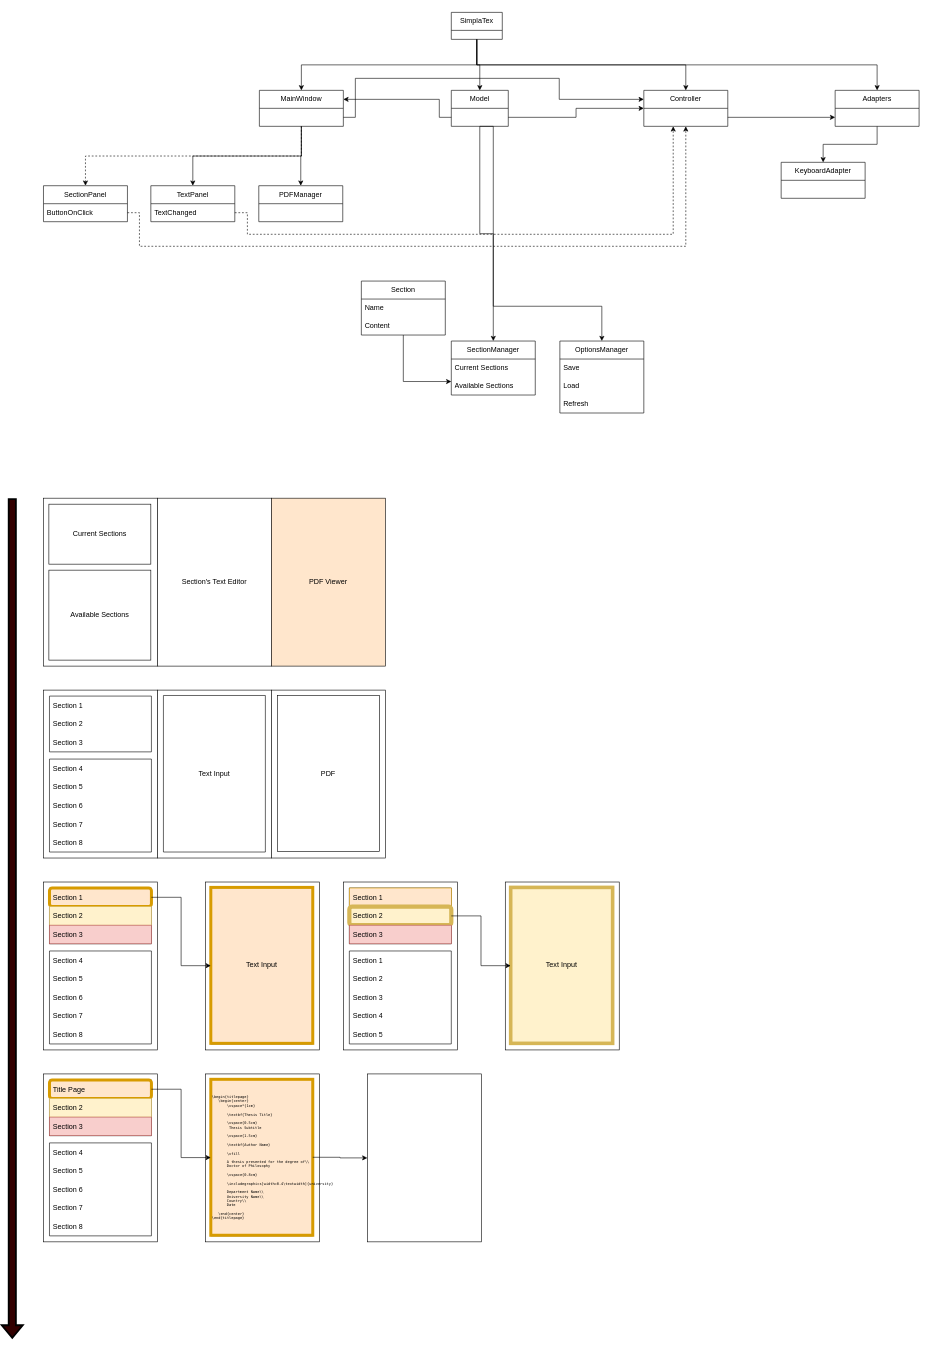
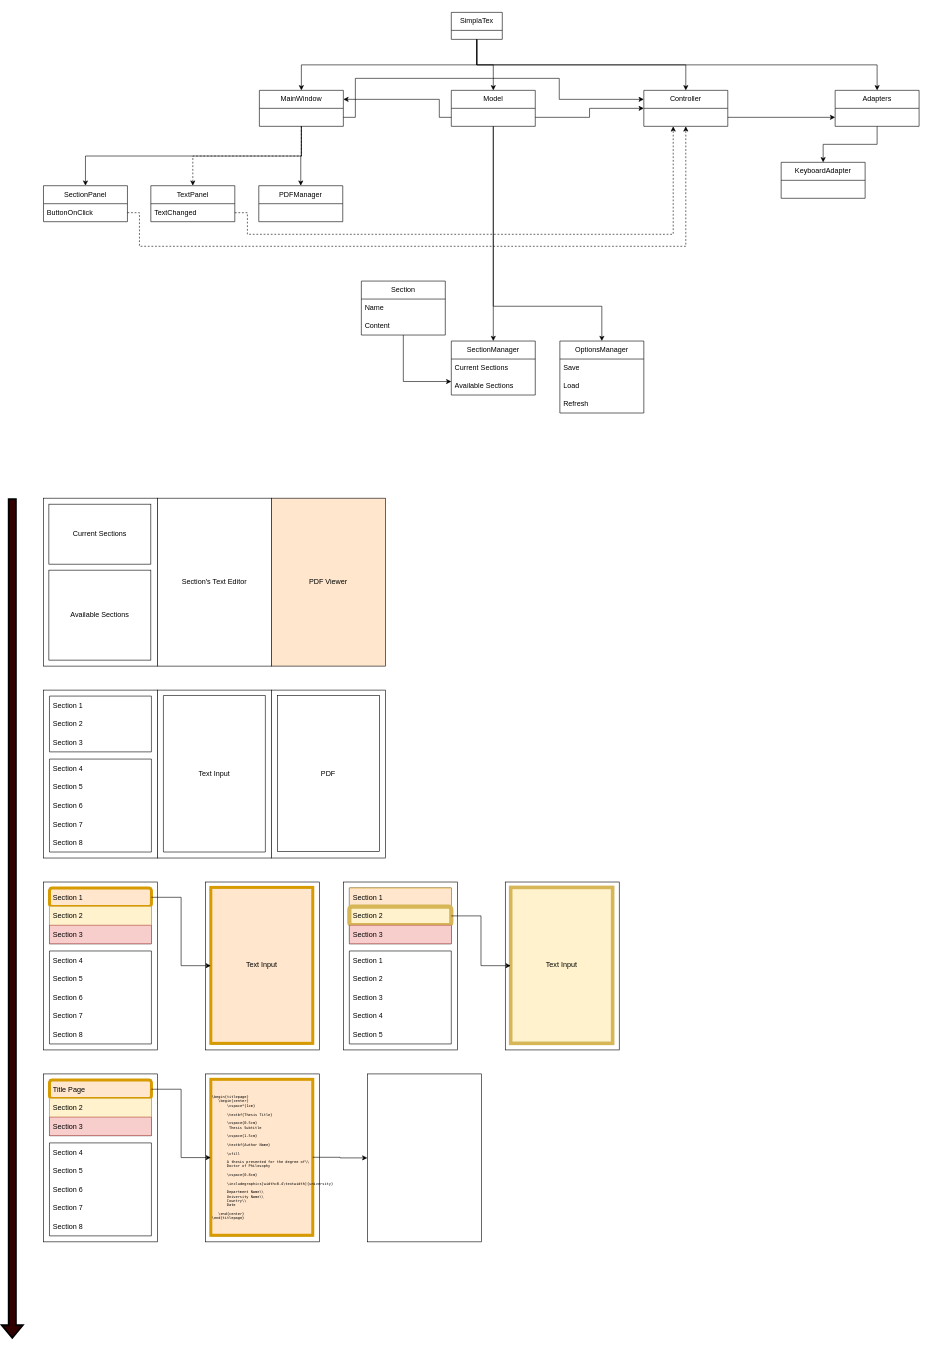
node "Model": size 57x36 -> 84x36
edge "MainWindow" -> "SectionPanel": style dashed -> solid
edge "MainWindow" -> "TextPanel": style solid -> dashed
